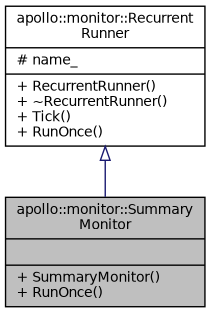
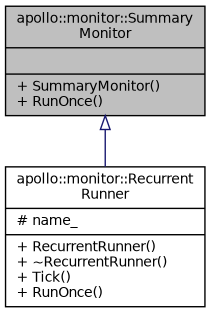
edge "apollo::monitor::Summary" -> "apollo::monitor::Recurrent": reversed
